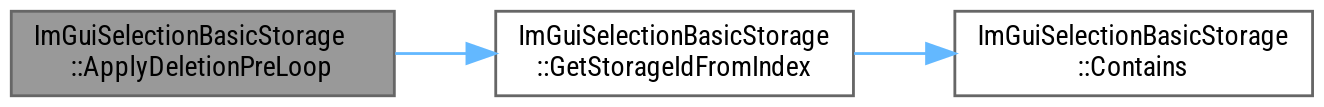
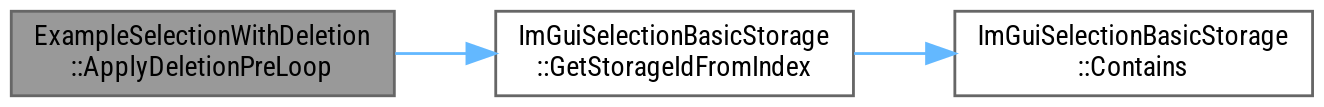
node "ImGuiSelectionBasicStorage ::ApplyDeletionPreLoop": label "ImGuiSelectionBasicStorage ::ApplyDeletionPreLoop" -> "ExampleSelectionWithDeletion ::ApplyDeletionPreLoop"
